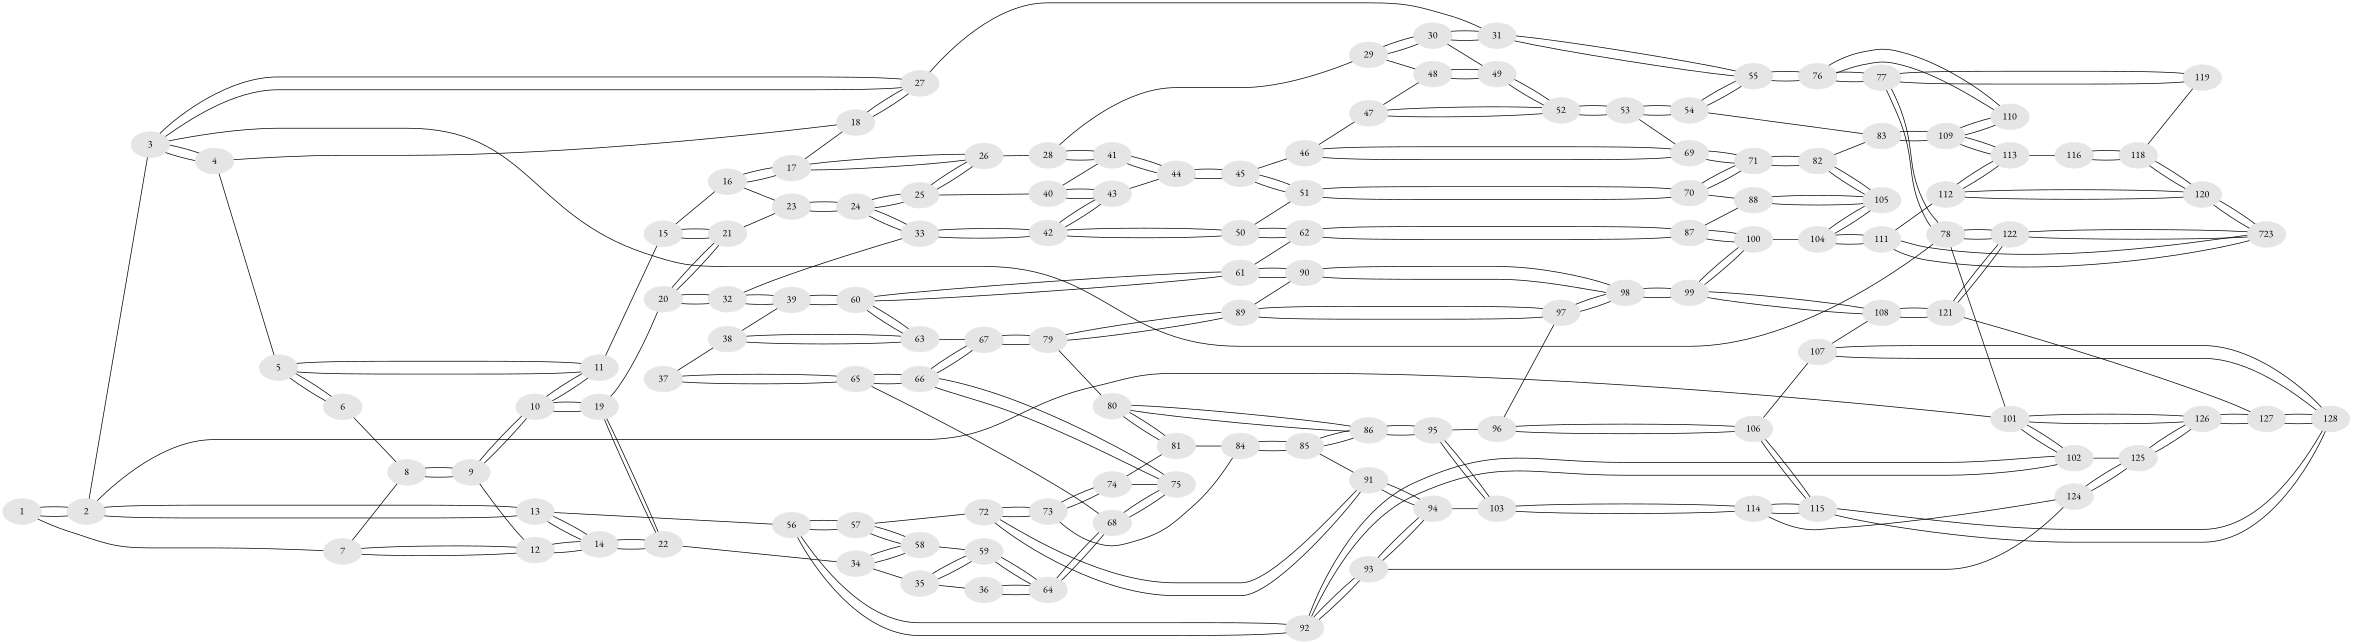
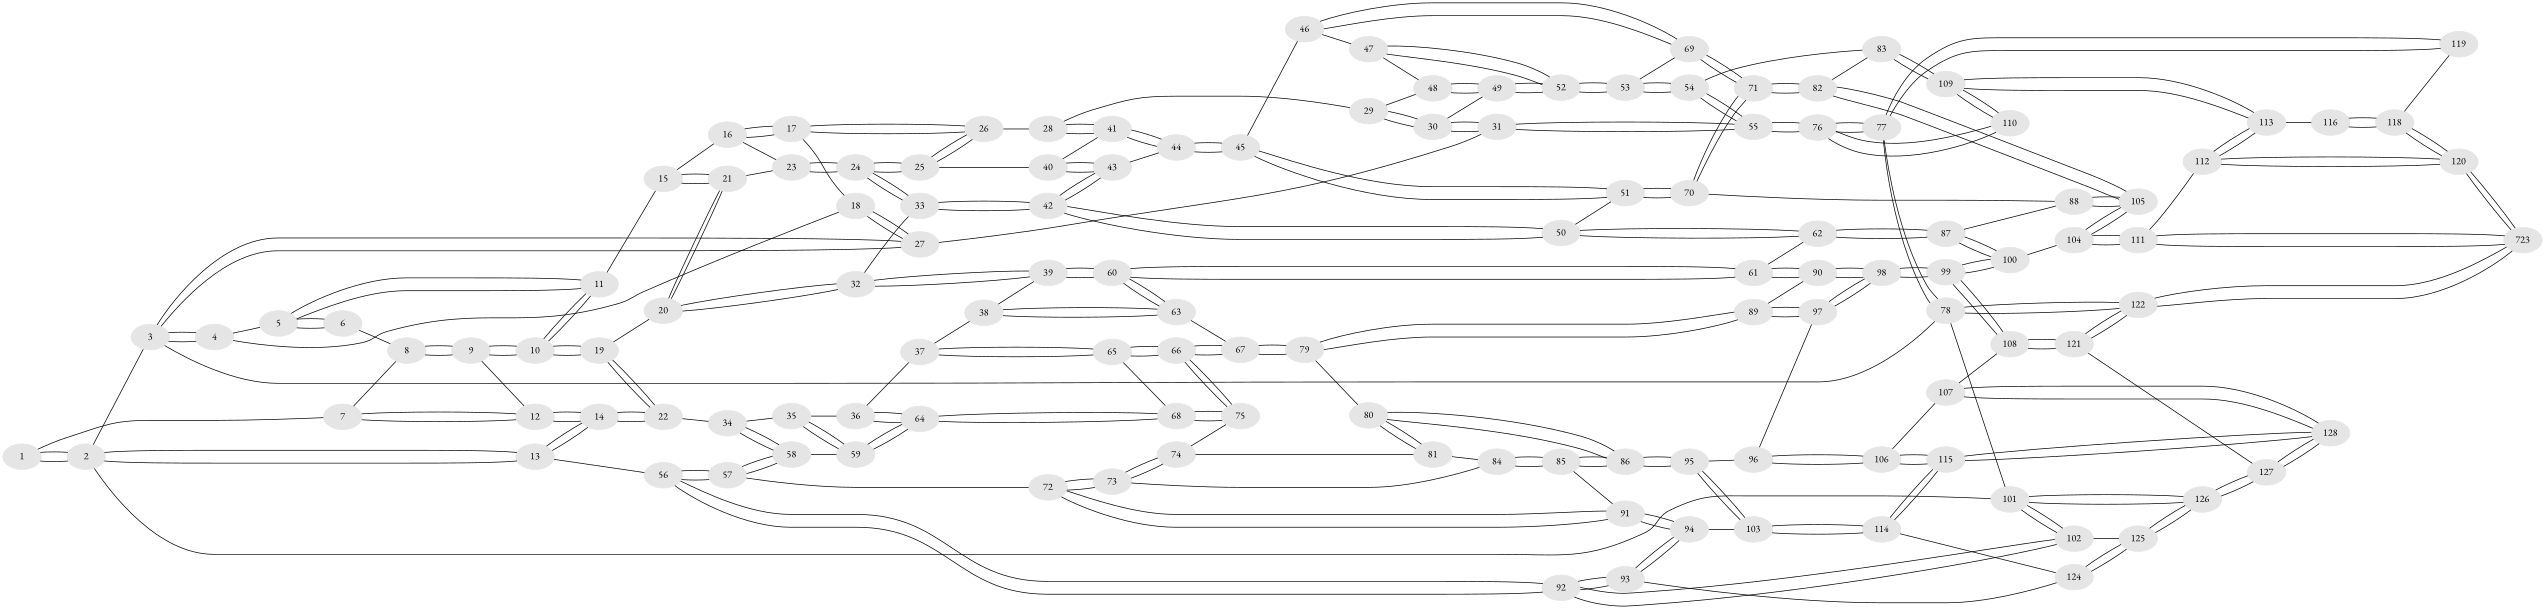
edge "37" -- "36": added
